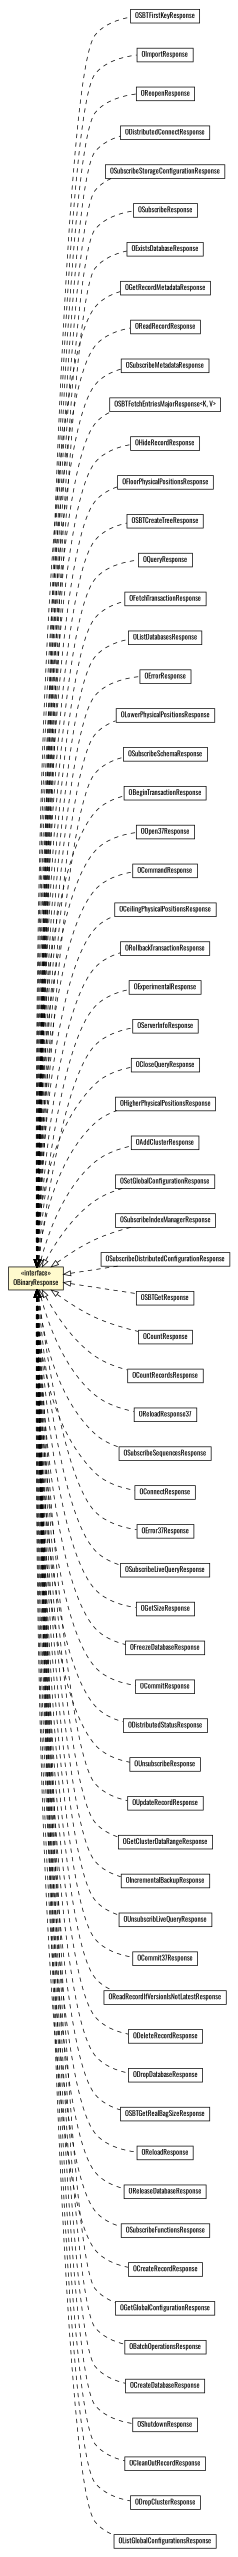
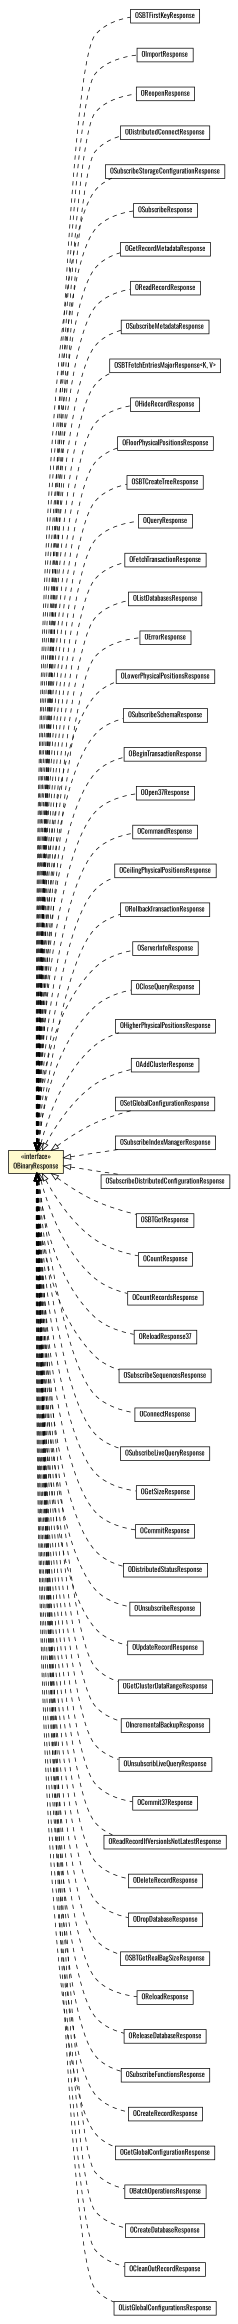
node "OExistsDatabaseResponse": removed
node "OExperimentalResponse": removed
node "OError37Response": removed
node "OFreezeDatabaseResponse": removed
node "OShutdownResponse": removed
node "ODropClusterResponse": removed
